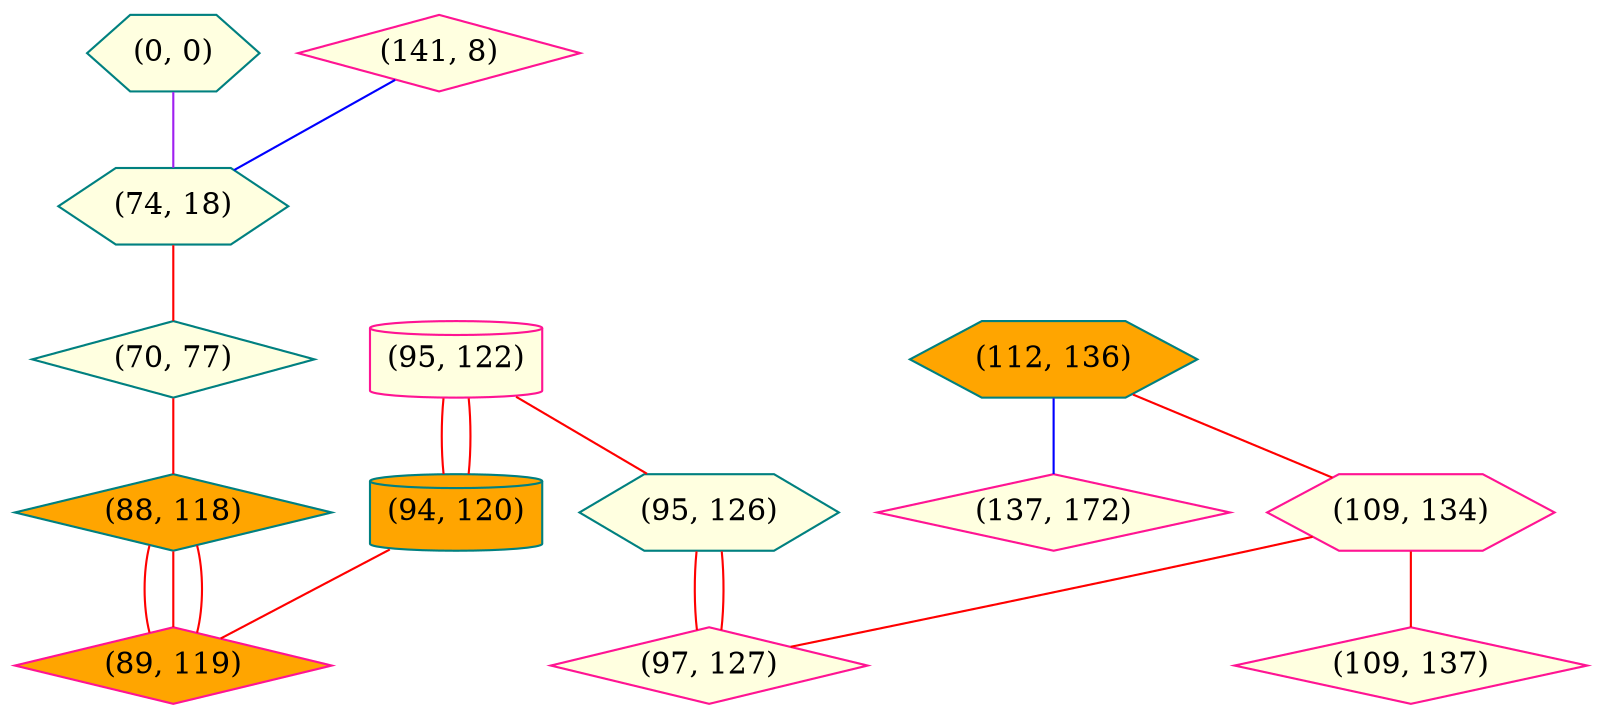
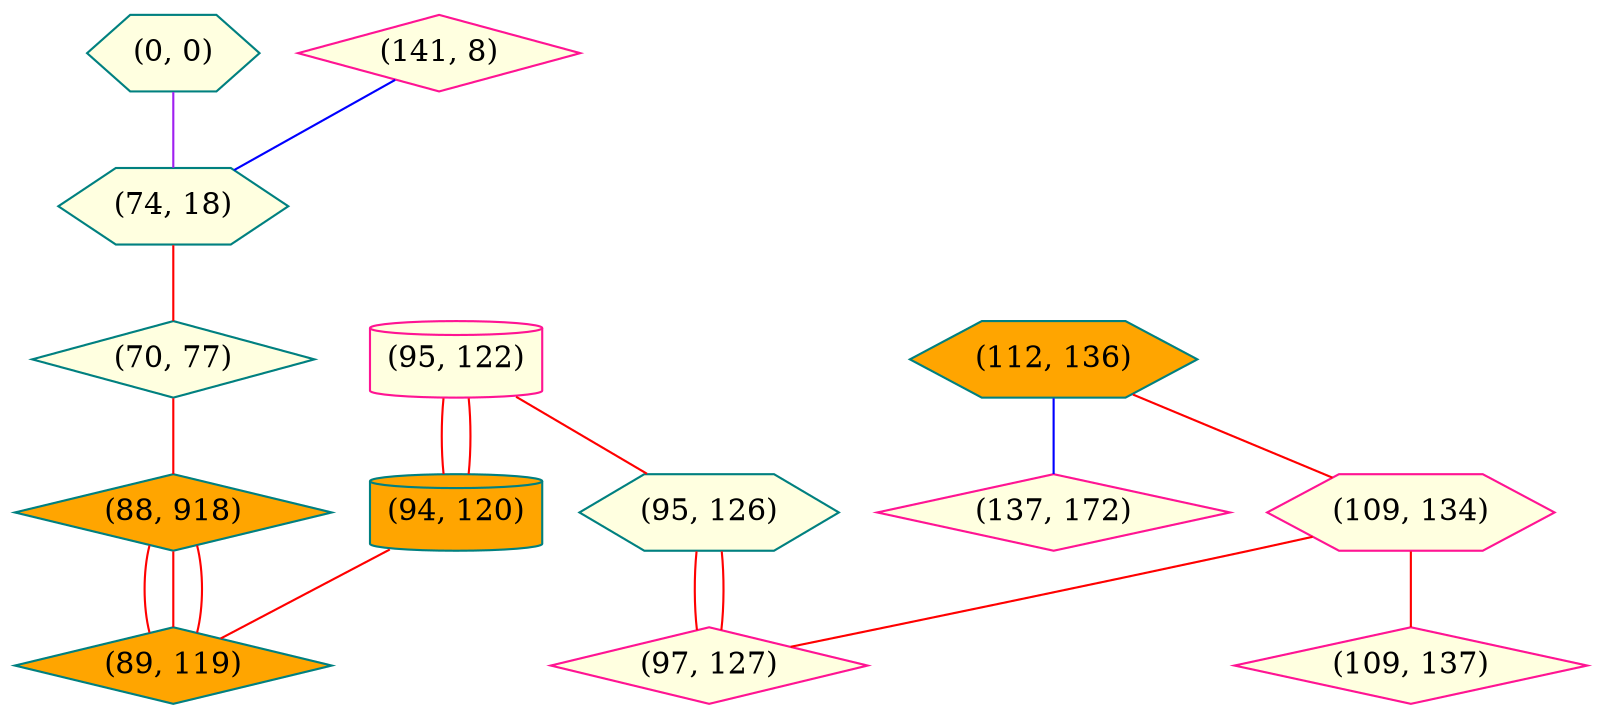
node "(88, 118)": label "(88, 118)" -> "(88, 918)"
node "(89, 119)": color deeppink -> teal
